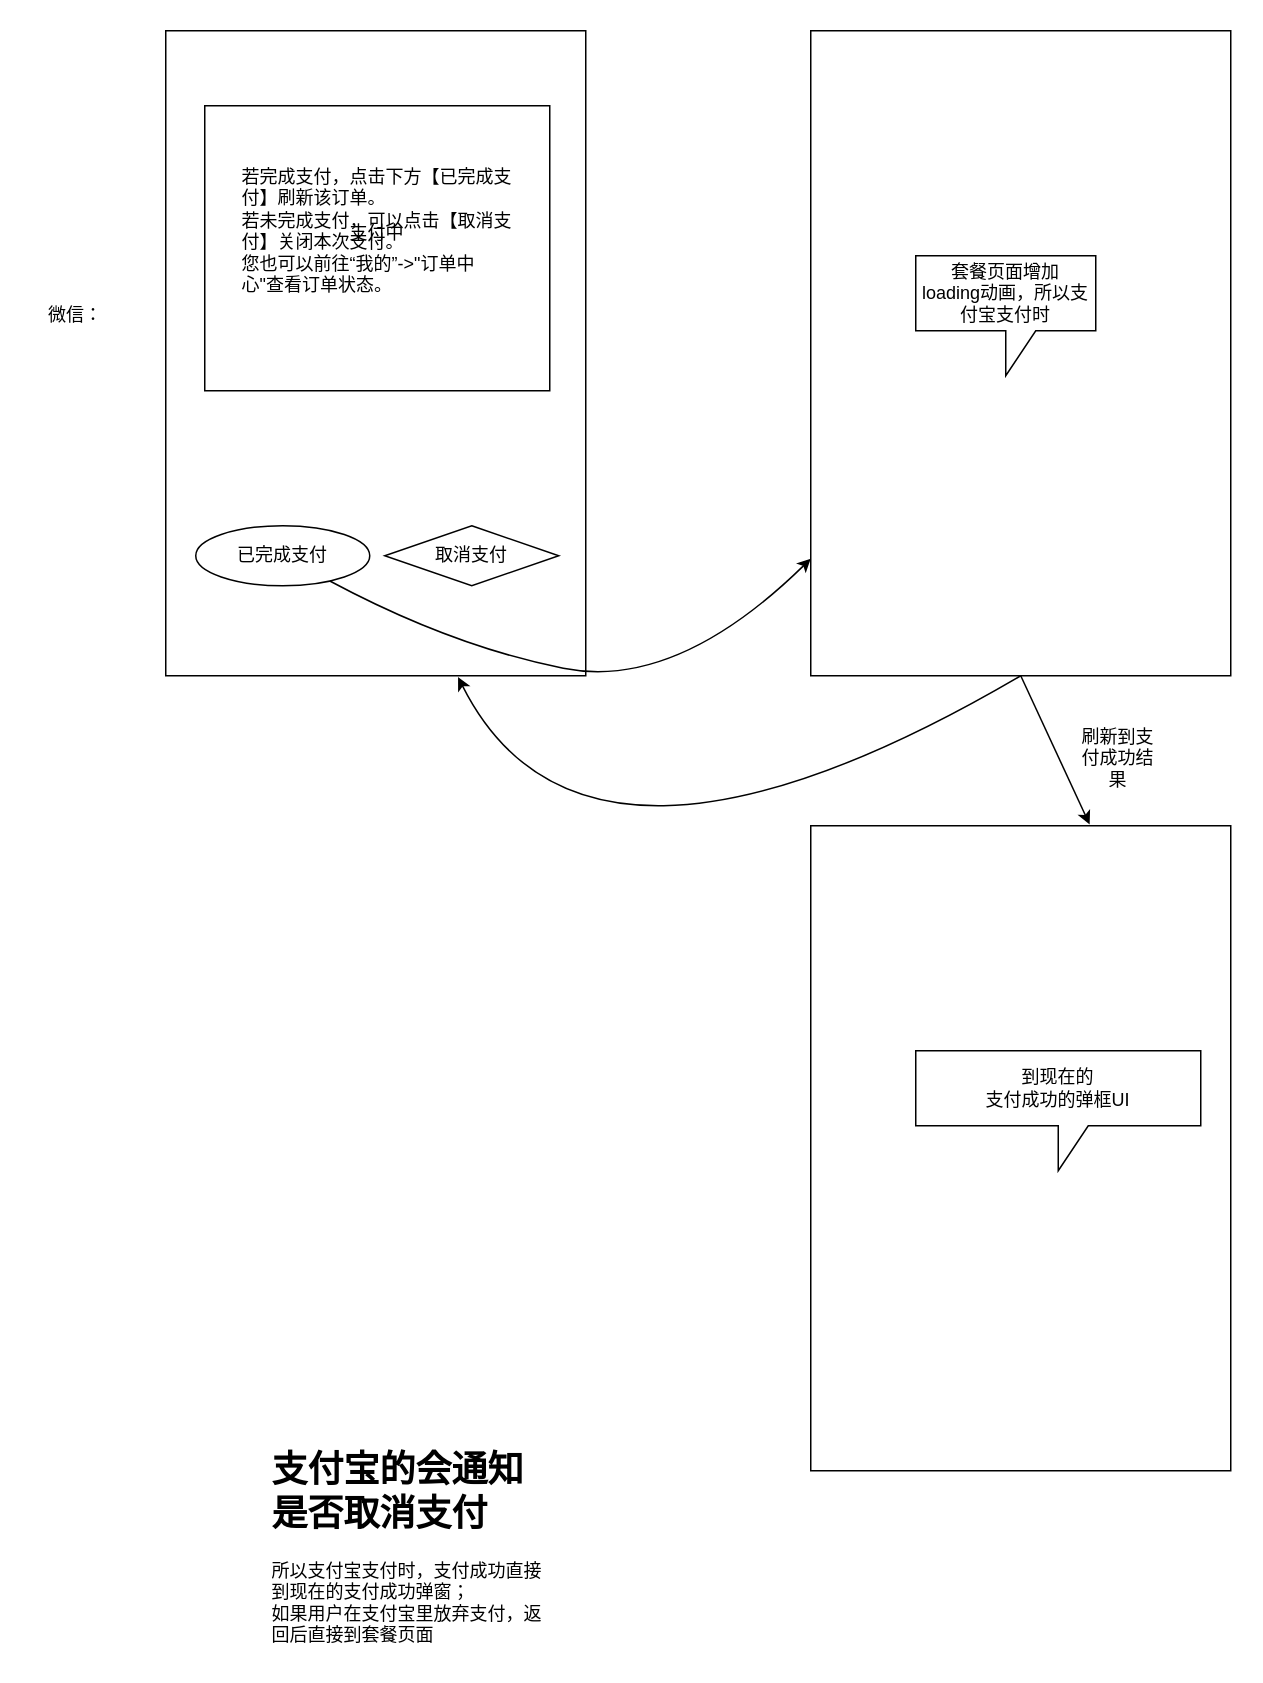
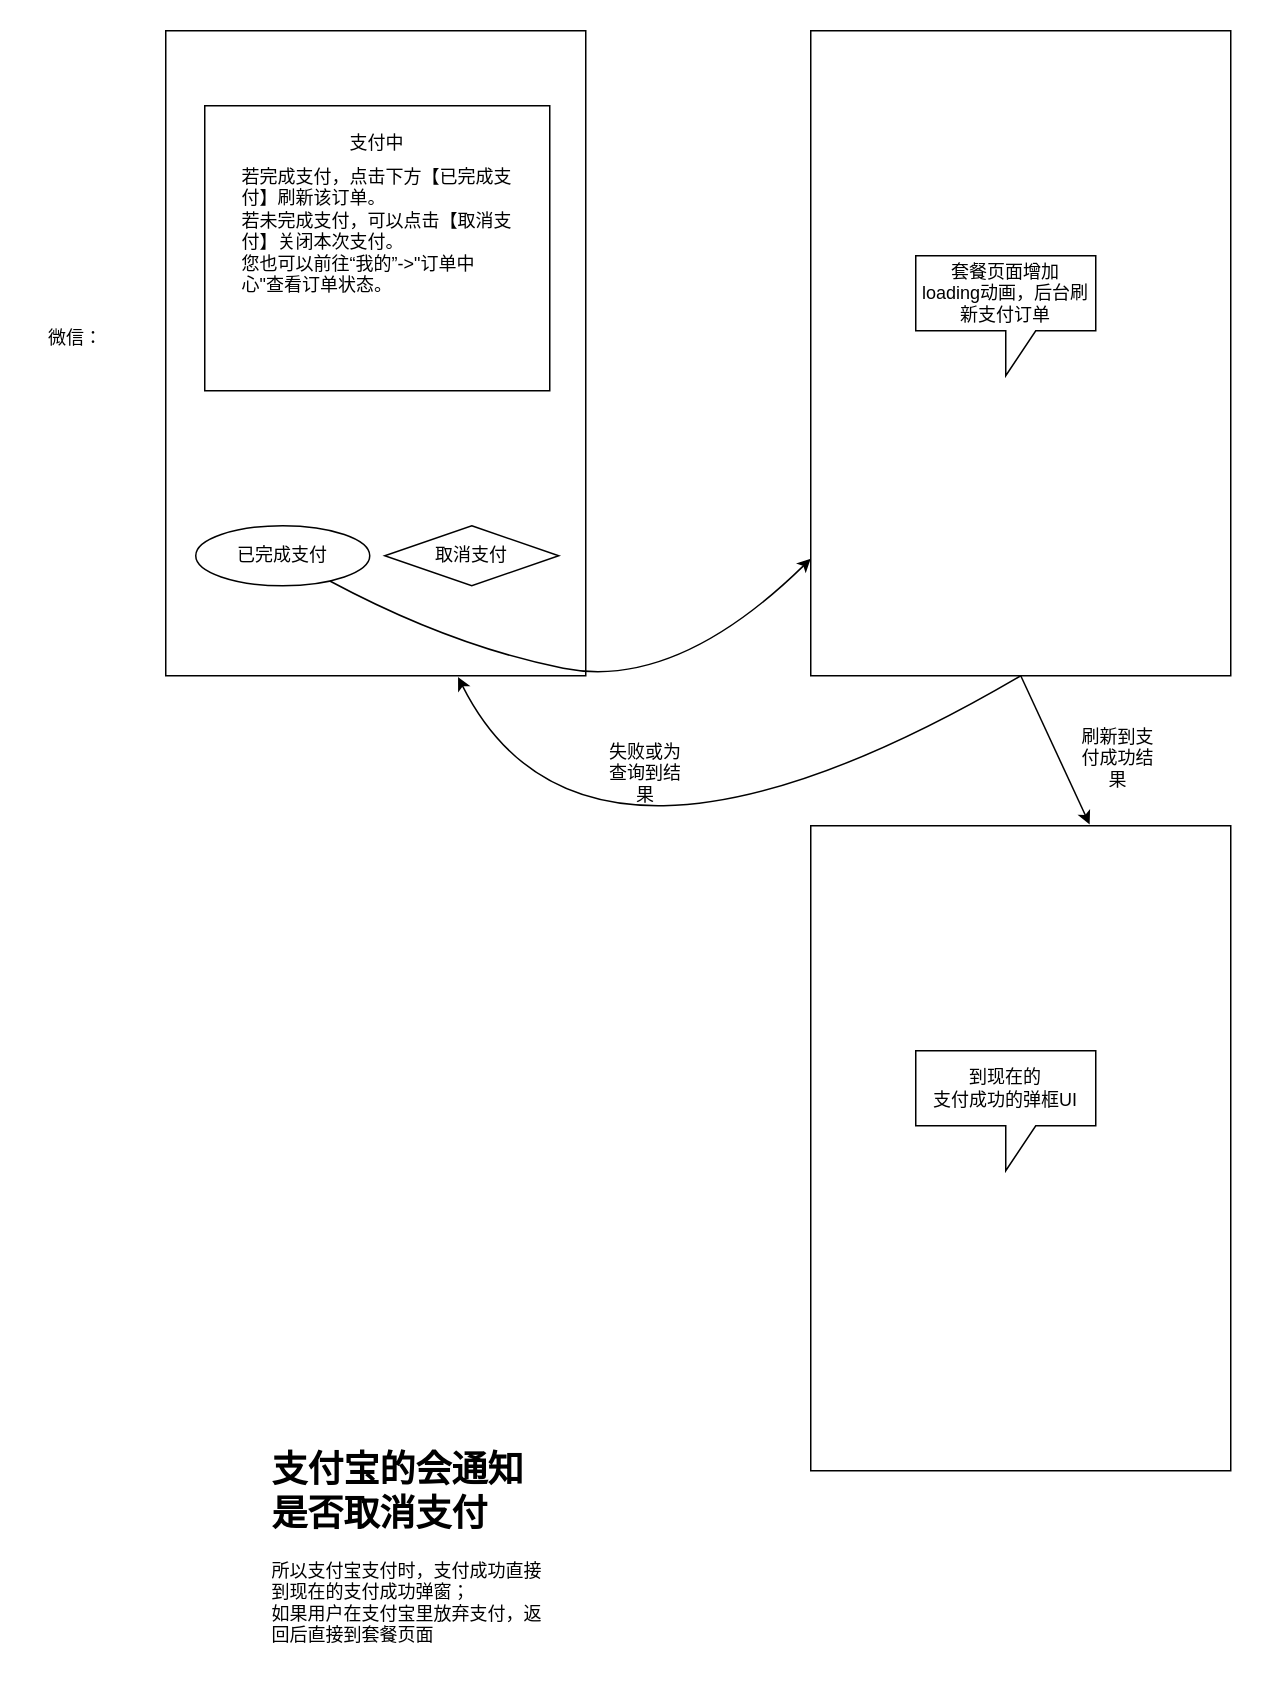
node "支付中": moved (377, 233) -> (377, 143)
node "套餐页面增加 loading动画，所以支付宝支付时": label "套餐页面增加 loading动画，所以支付宝支付时" -> "套餐页面增加 loading动画，后台刷新支付订单"
node "微信：": moved (76, 316) -> (76, 338)
node "失败或为查询到结果": added
node "到现在的 支付成功的弹框UI": size 285x120 -> 180x120
